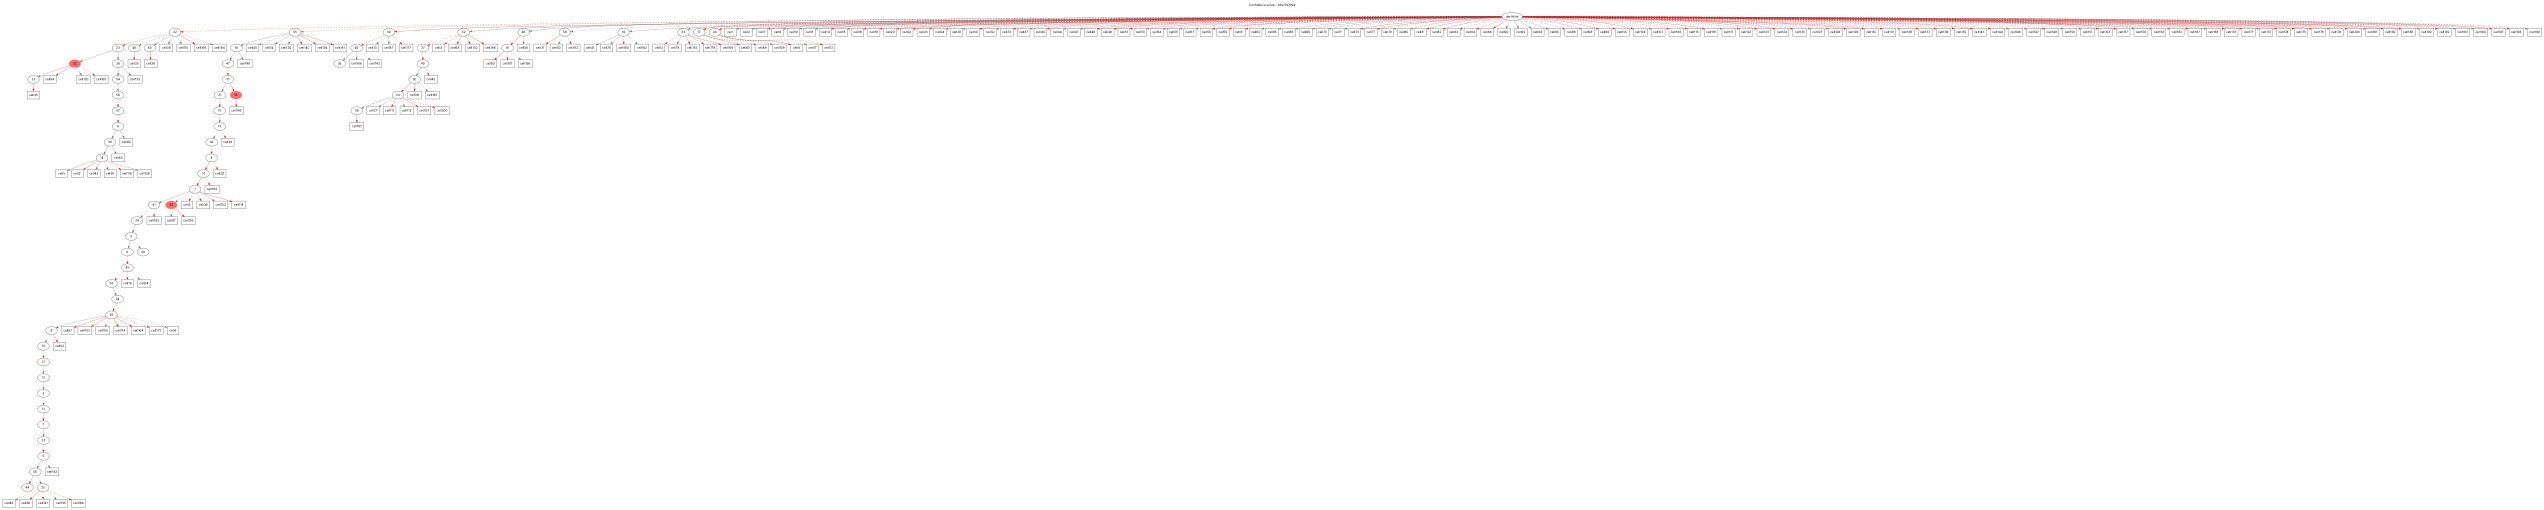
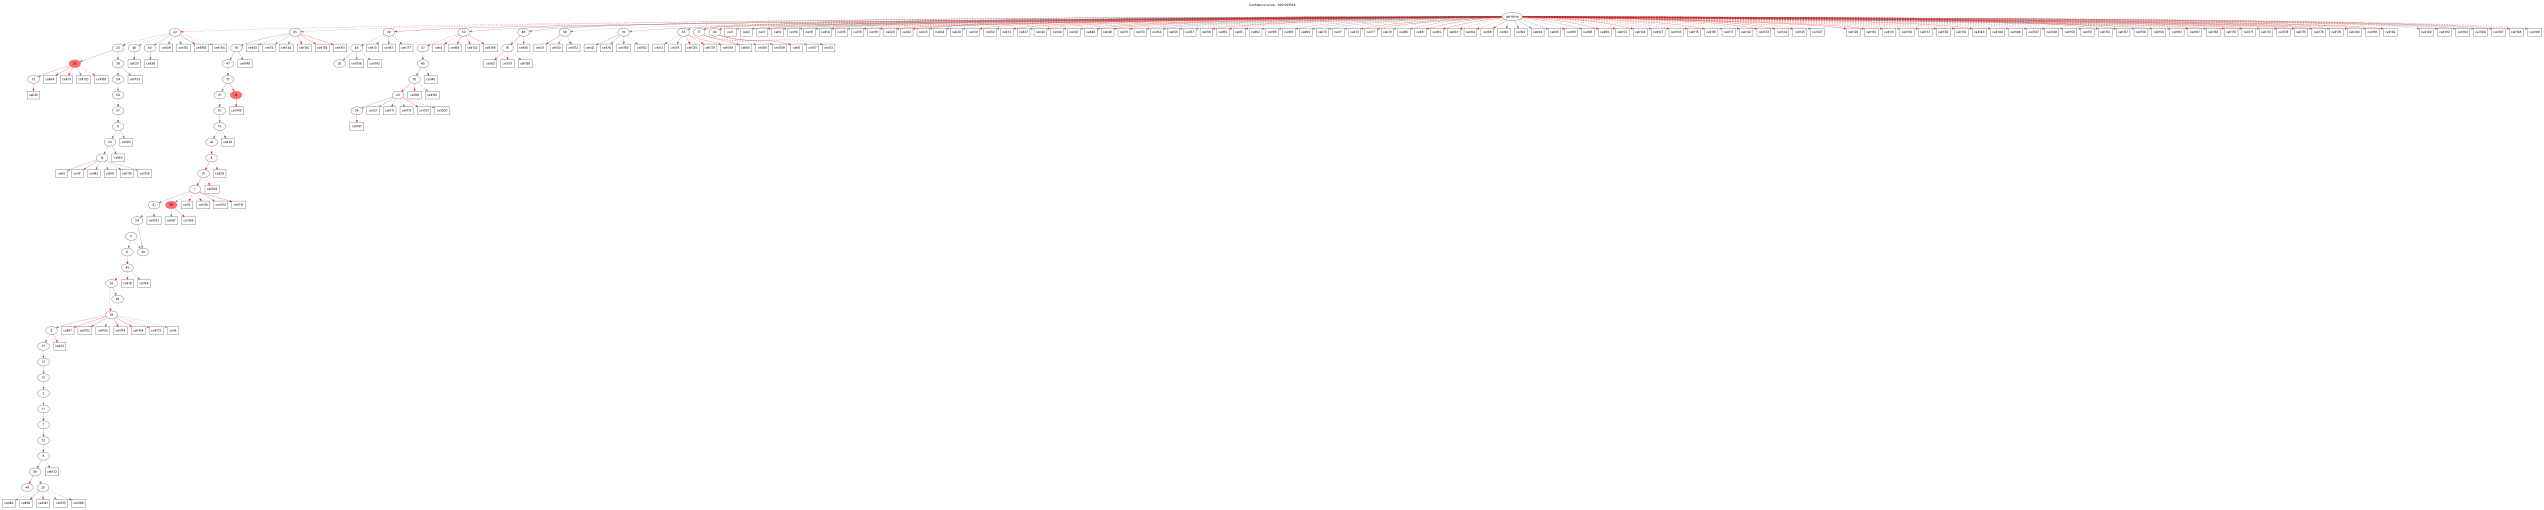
node "cell128": removed
node "cell186": removed
node "cell75": added
edge "34" -> "3": now "34" -> "29"
edge "24" -> "28": now "35" -> "28"
